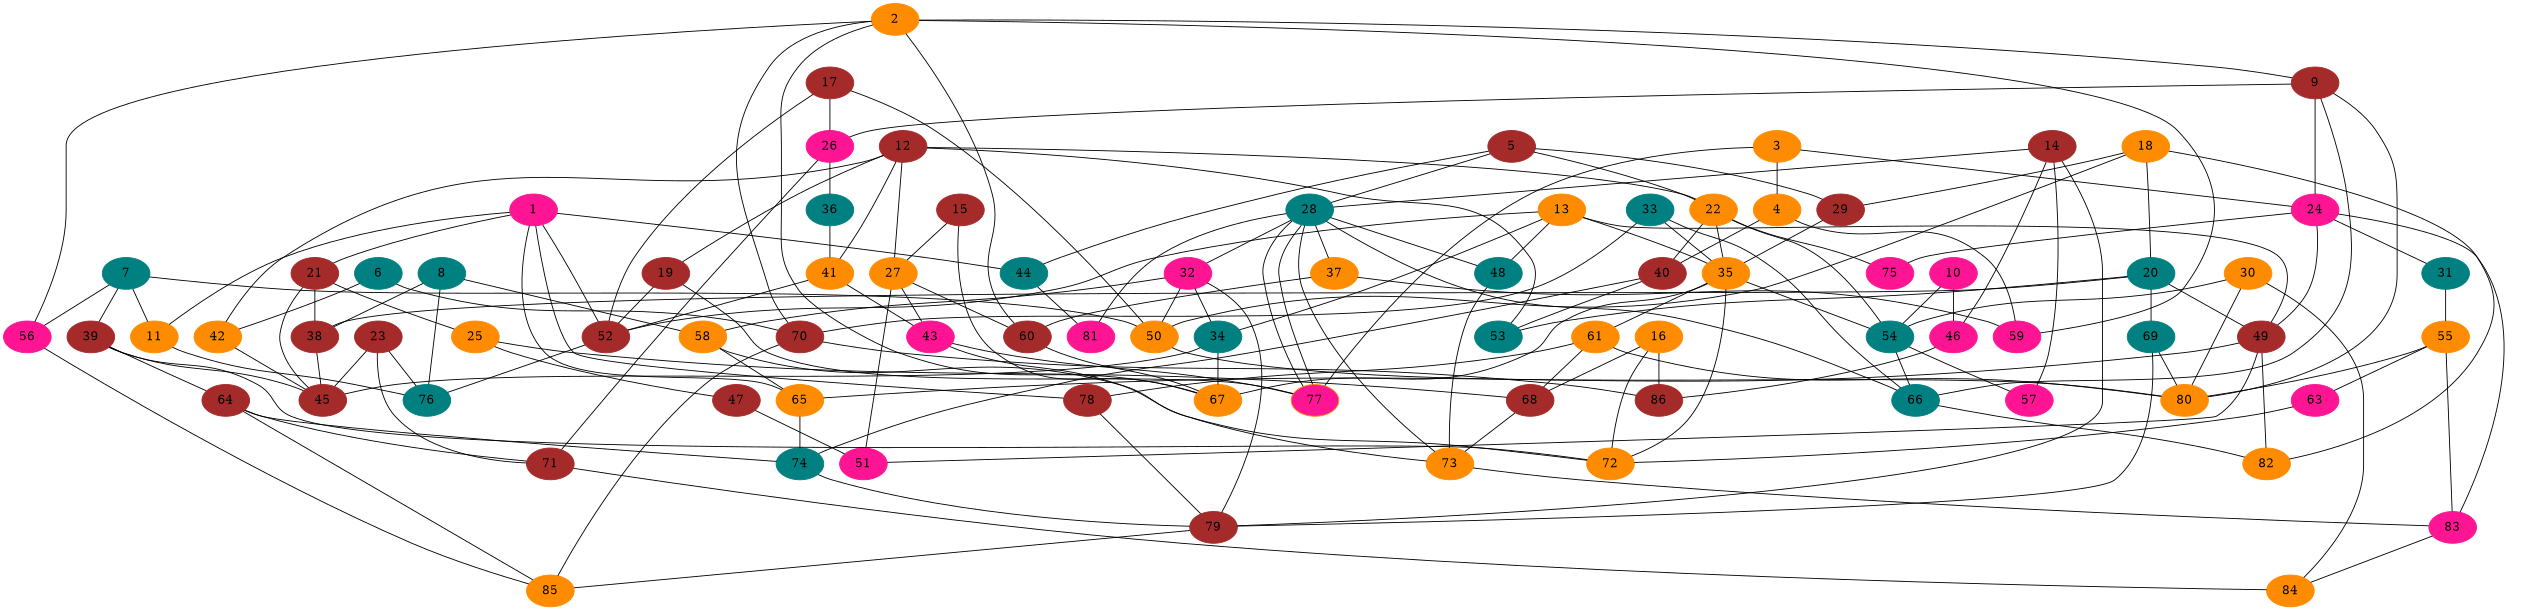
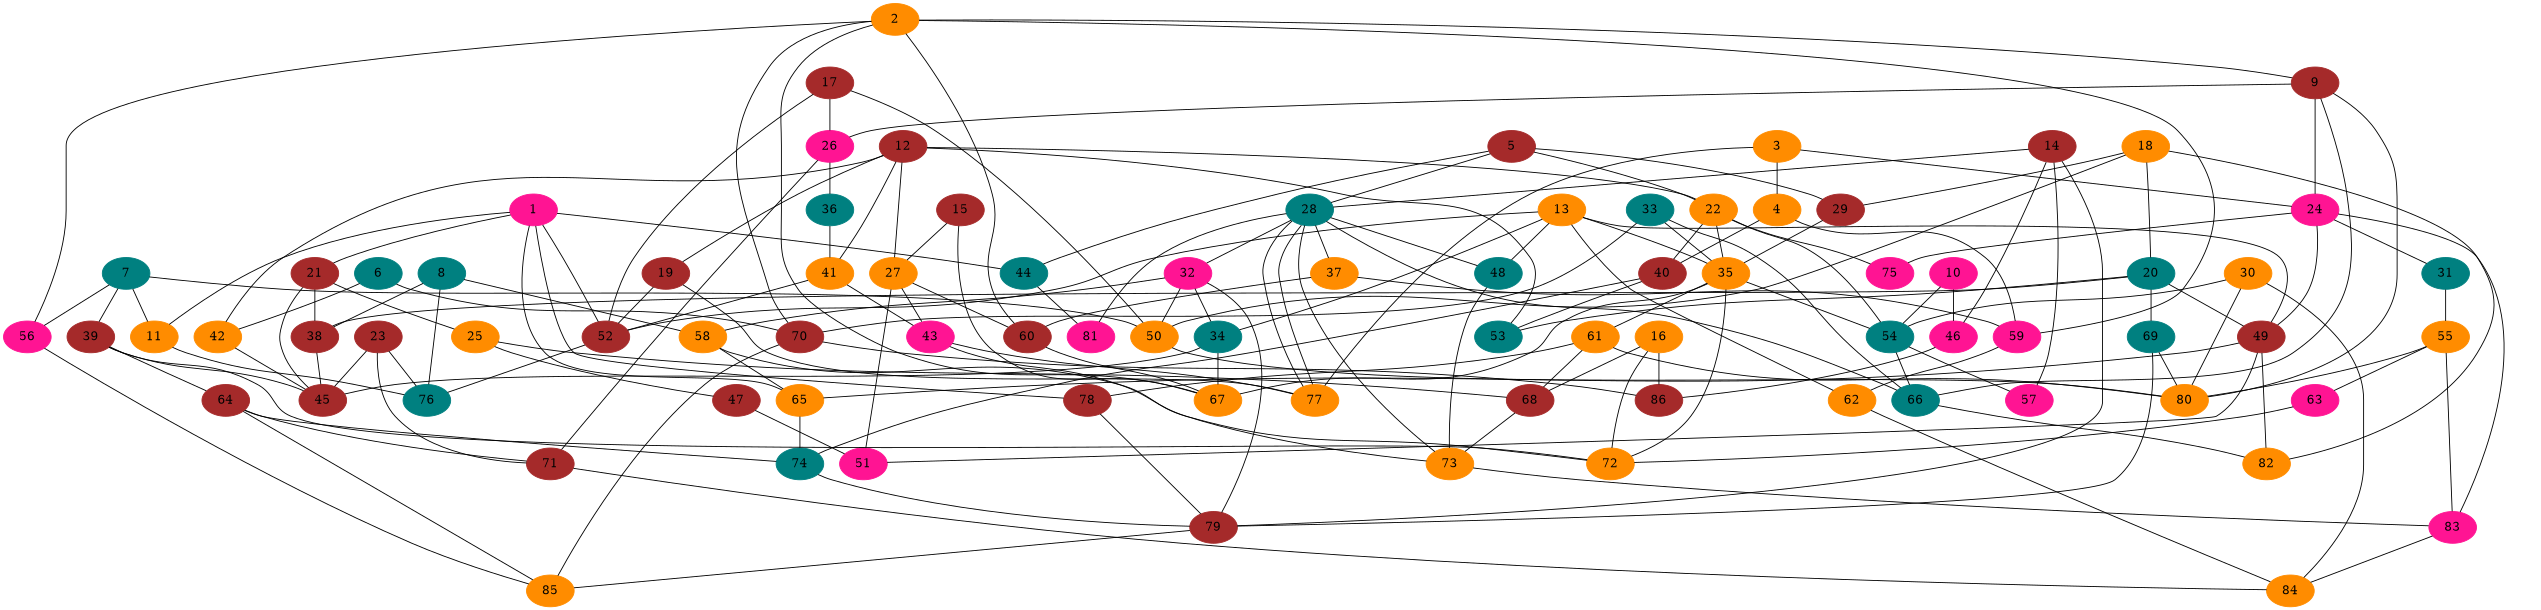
node "77": fillcolor deeppink -> darkorange
node "62": added
